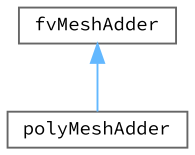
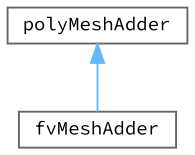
edge "polyMeshAdder" -> "fvMeshAdder": reversed
